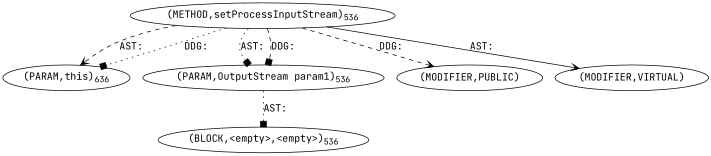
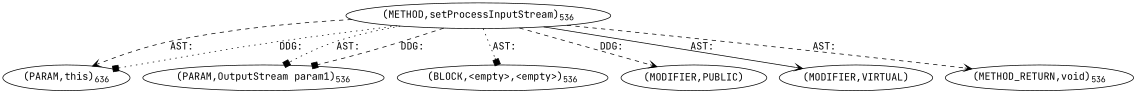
node "(METHOD_RETURN,void)": added
edge "(PARAM,OutputStream param1)" -> "(BLOCK,<empty>,<empty>)": now "(METHOD,setProcessInputStream)" -> "(BLOCK,<empty>,<empty>)"
